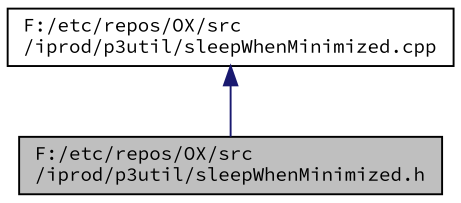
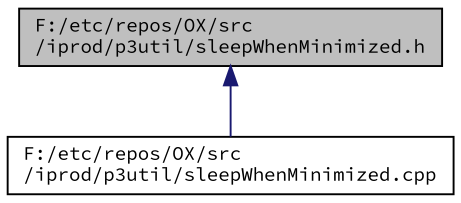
edge "F:/etc/repos/OX/src /iprod/p3util/sleepWhenMinimized.h" -> "F:/etc/repos/OX/src /iprod/p3util/sleepWhenMinimized.cpp": reversed
